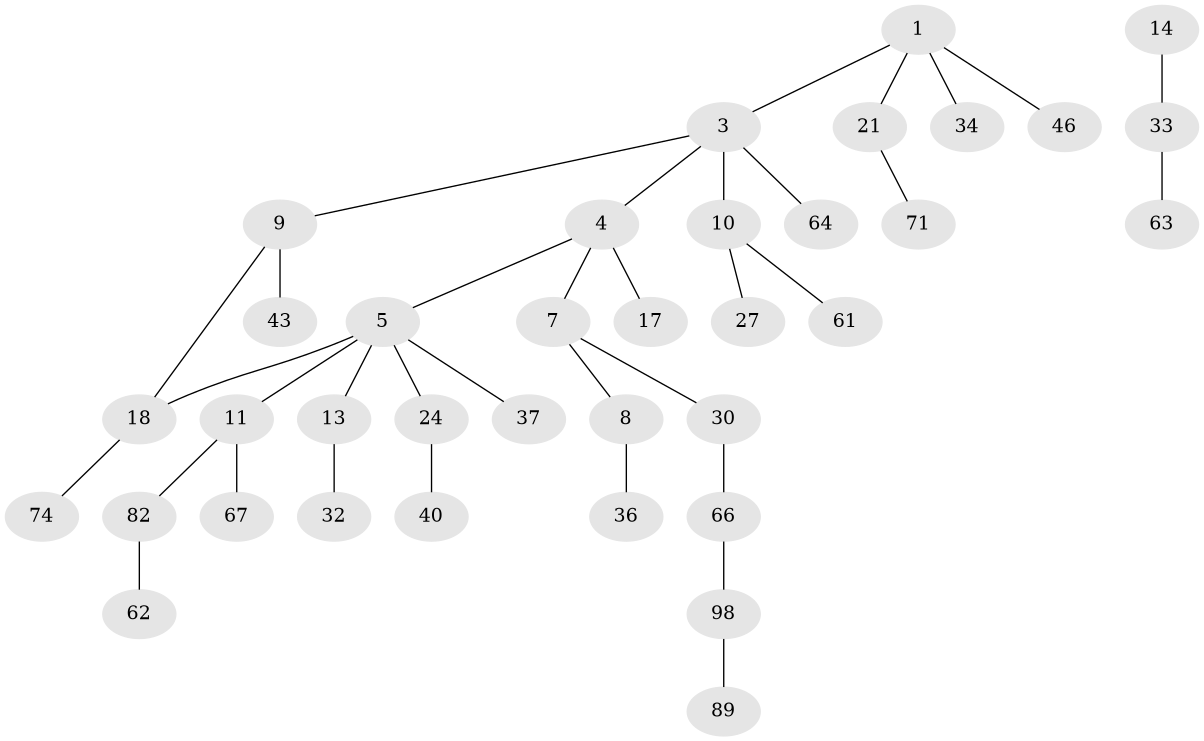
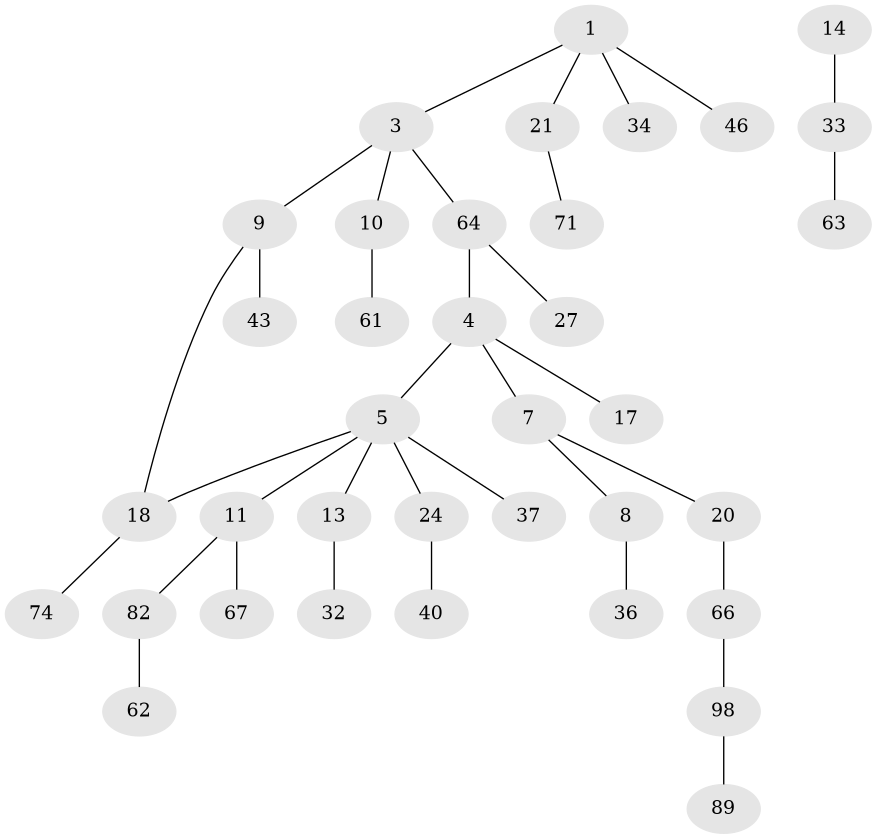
edge "3" -- "4": now "64" -- "4"
edge "10" -- "27": now "64" -- "27"
node "30": label "30" -> "20"
